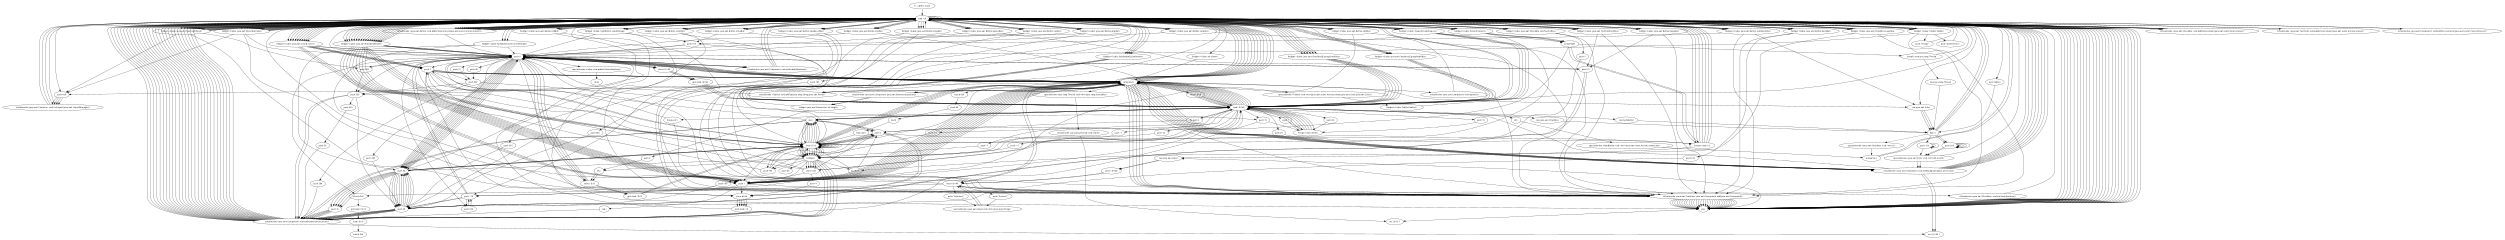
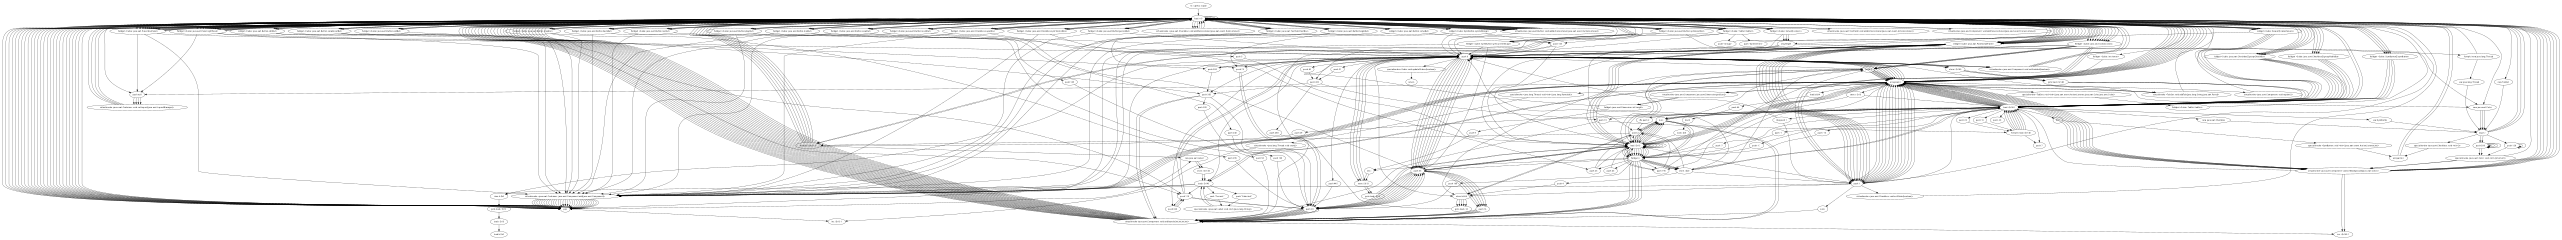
edge "push 7" -> "ifcmplt.i load.i $r140": reversed
edge "push -23" -> "fieldget.i": now "store.r $r13" -> "fieldget.i"
